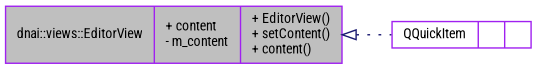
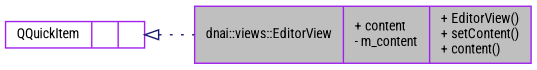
edge "QQuickItem" -> "dnai::views::EditorView": reversed
